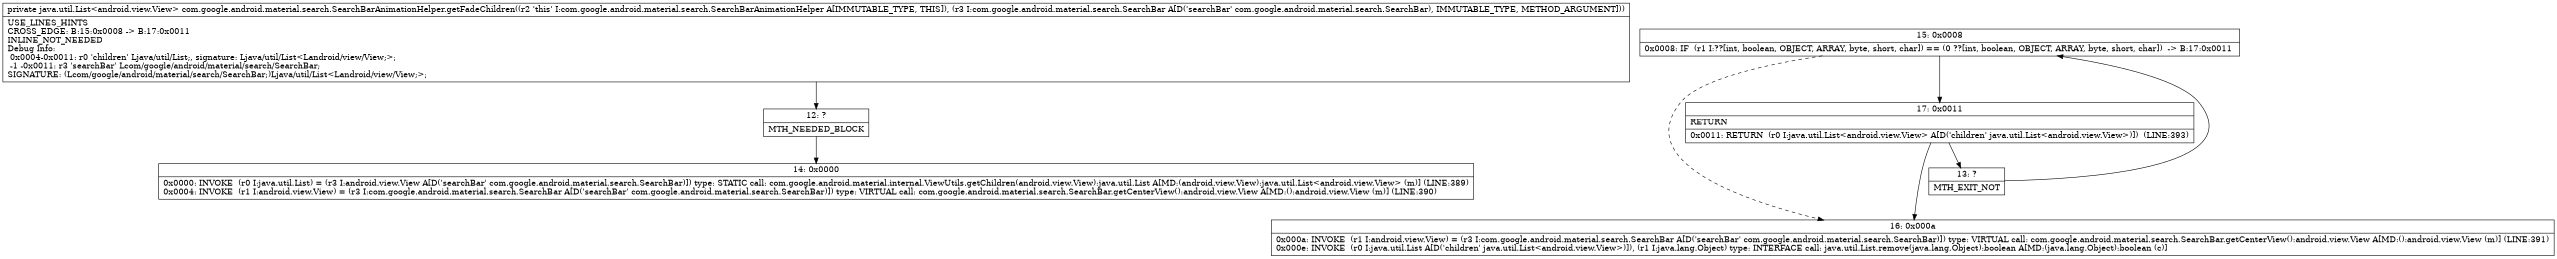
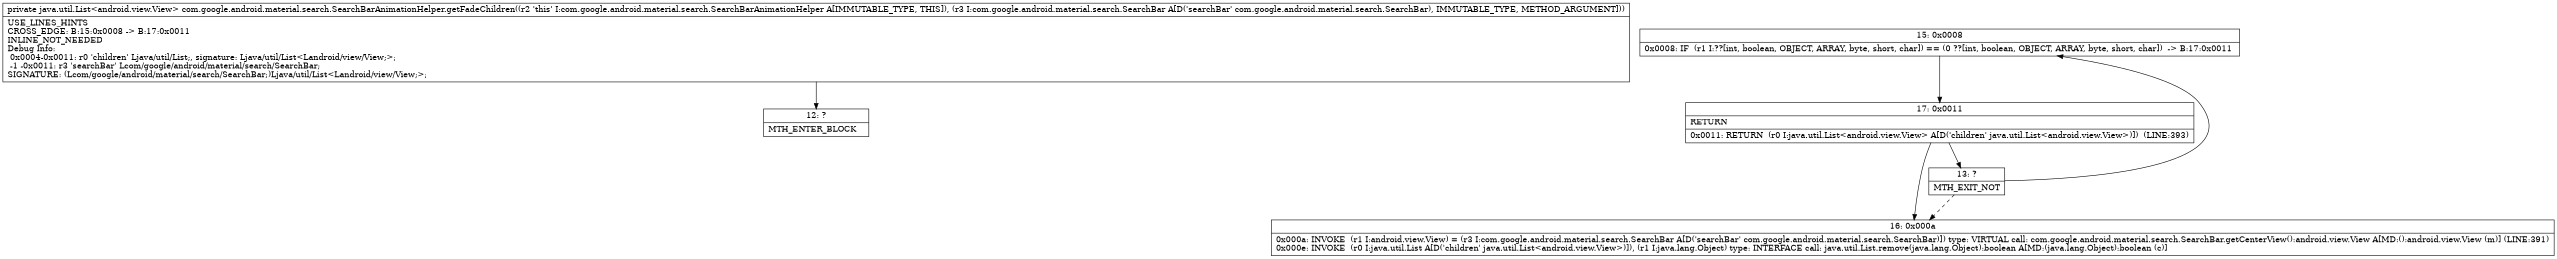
node "12: ?": text "MTH_NEEDED_BLOCK" -> "MTH_ENTER_BLOCK"
edge "15: 0x0008" -> "16: 0x000a": now "13: ?" -> "16: 0x000a"
node "14: 0x0000": removed
